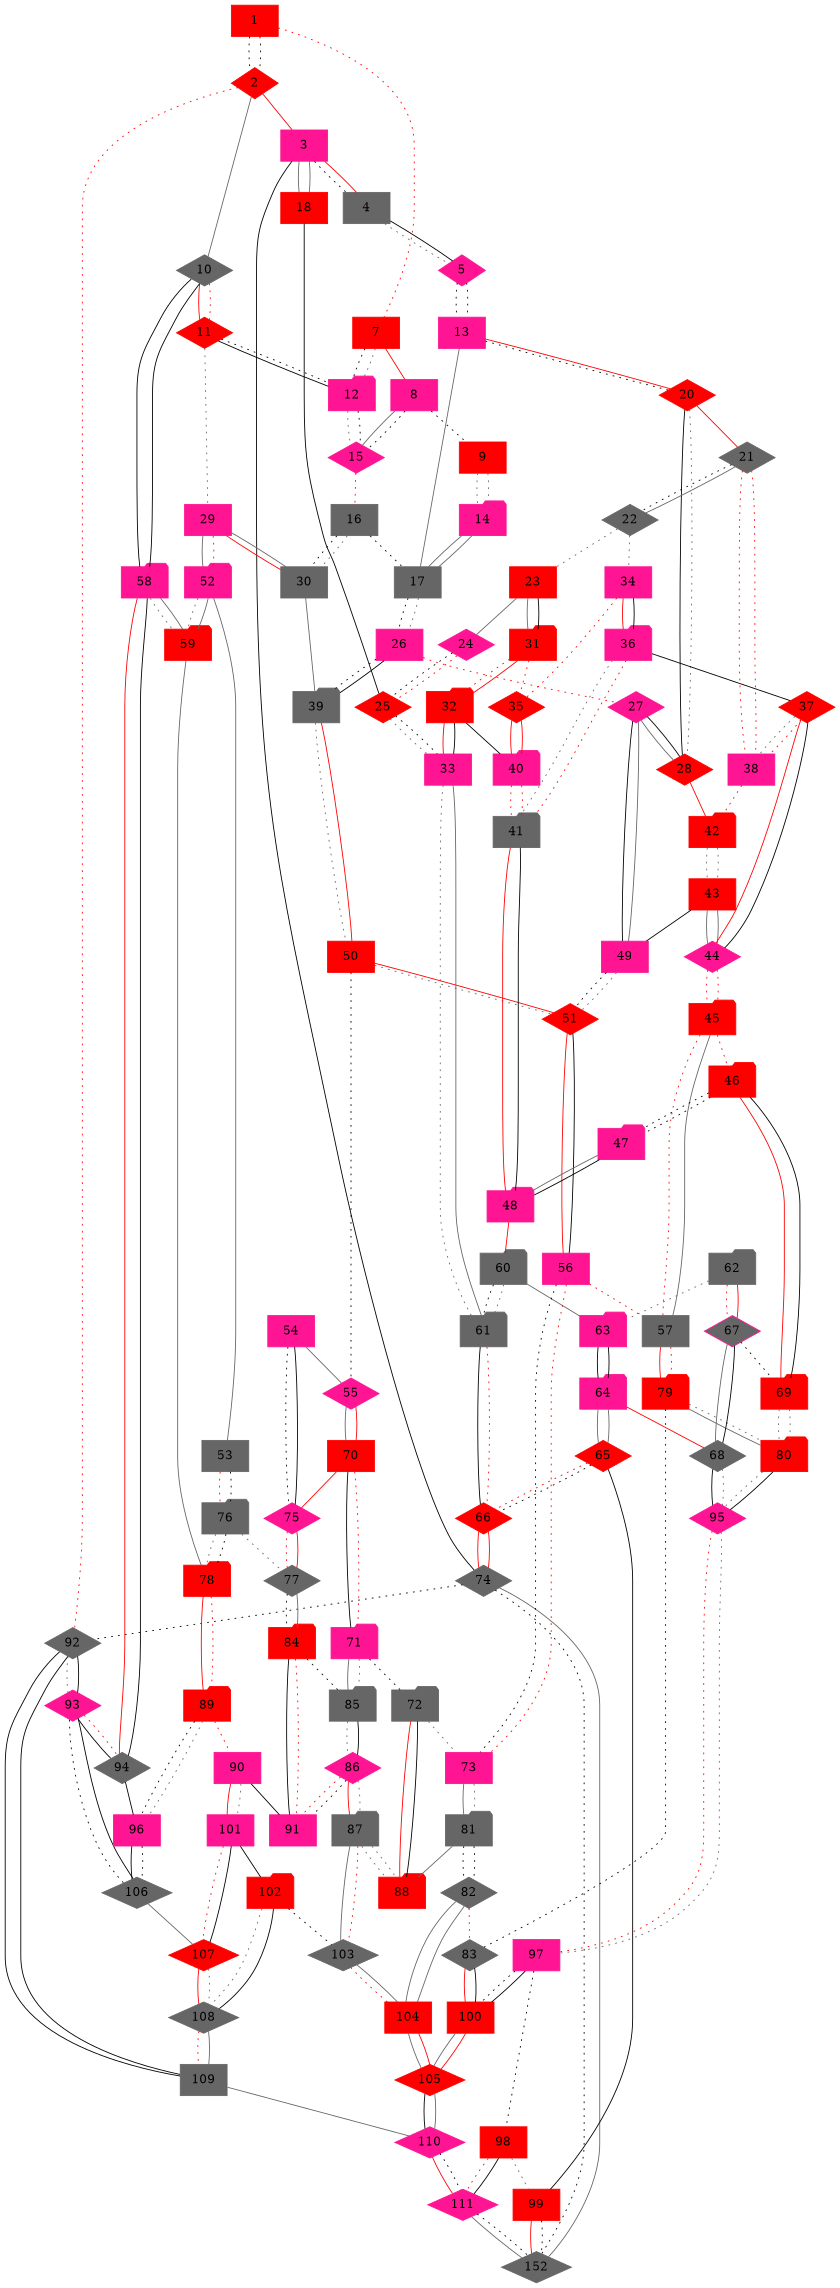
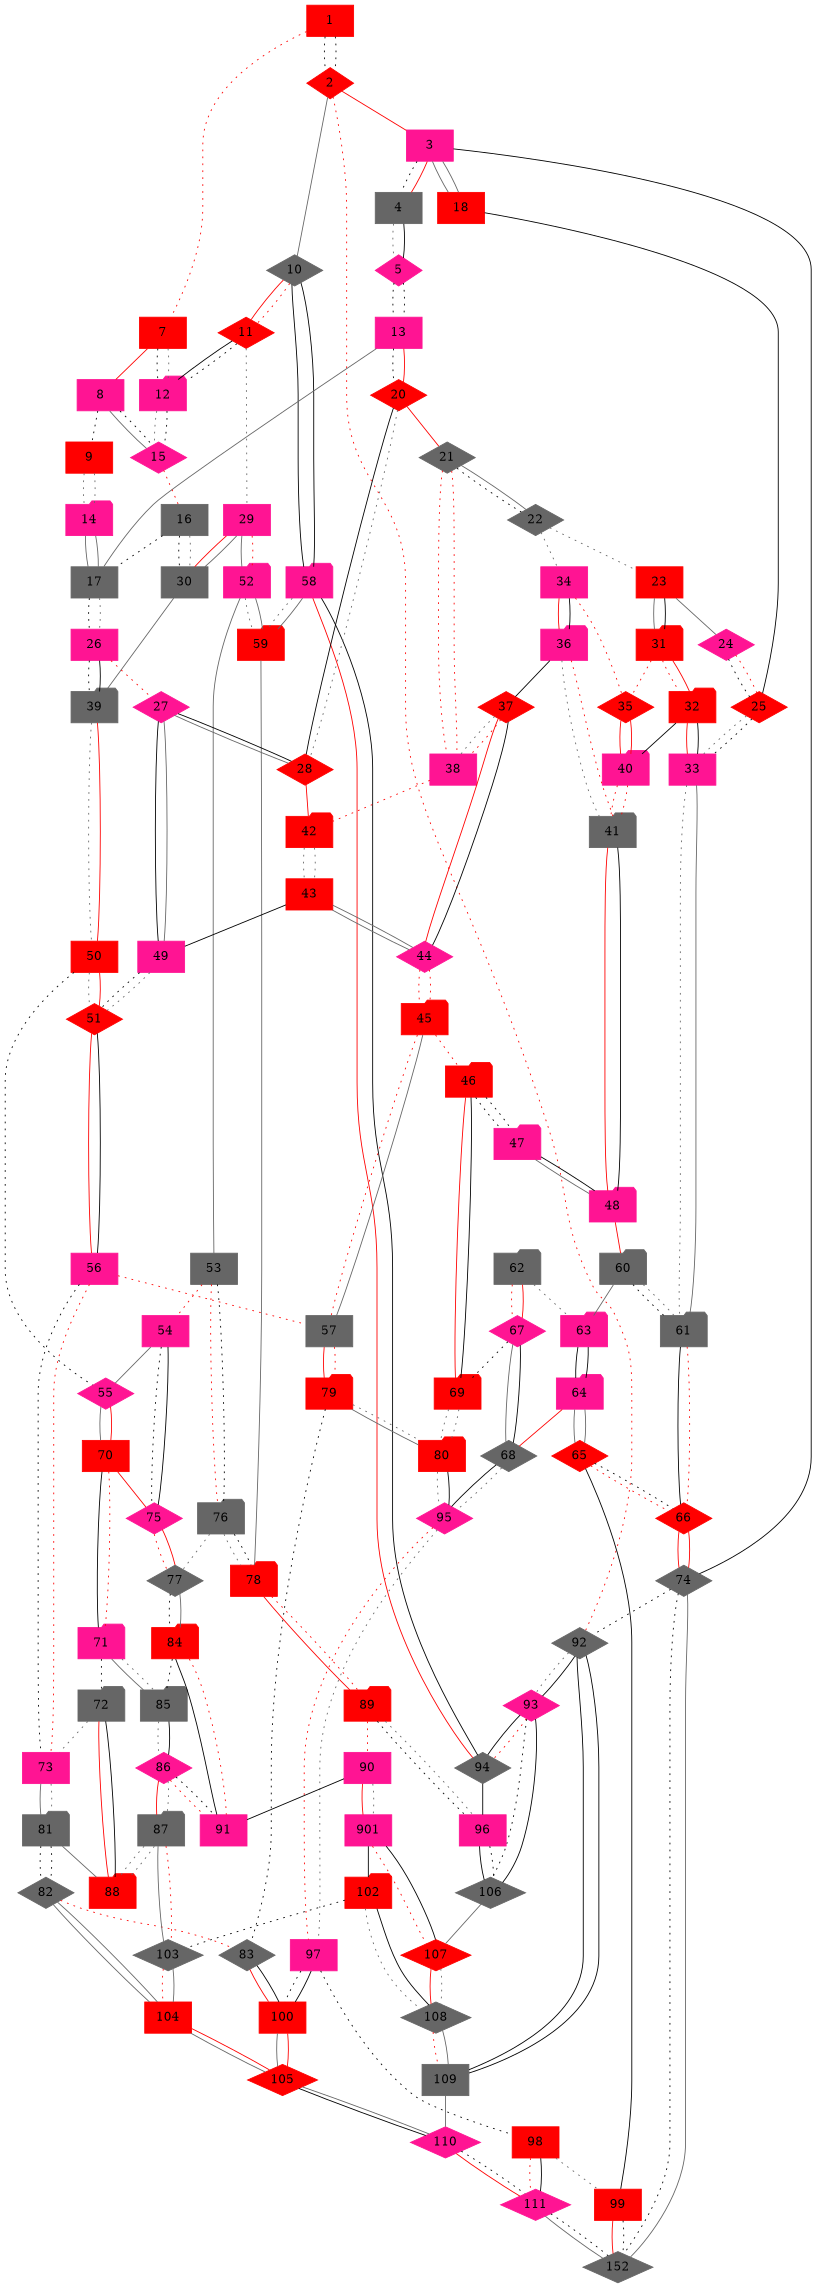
edge "53" -- "54": added
node "67": fillcolor gray40 -> deeppink
node "101": label "101" -> "901"
